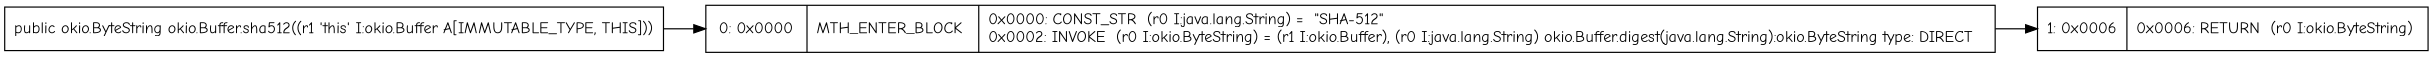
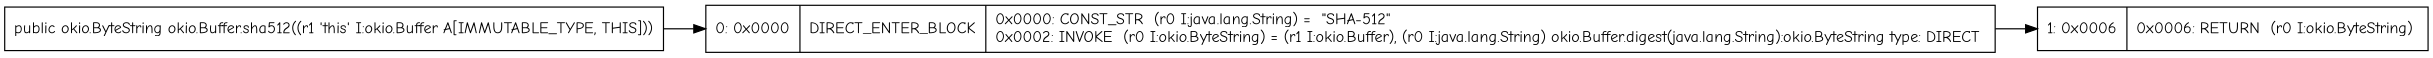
node "0: 0x0000": text "MTH_ENTER_BLOCK" -> "DIRECT_ENTER_BLOCK"
